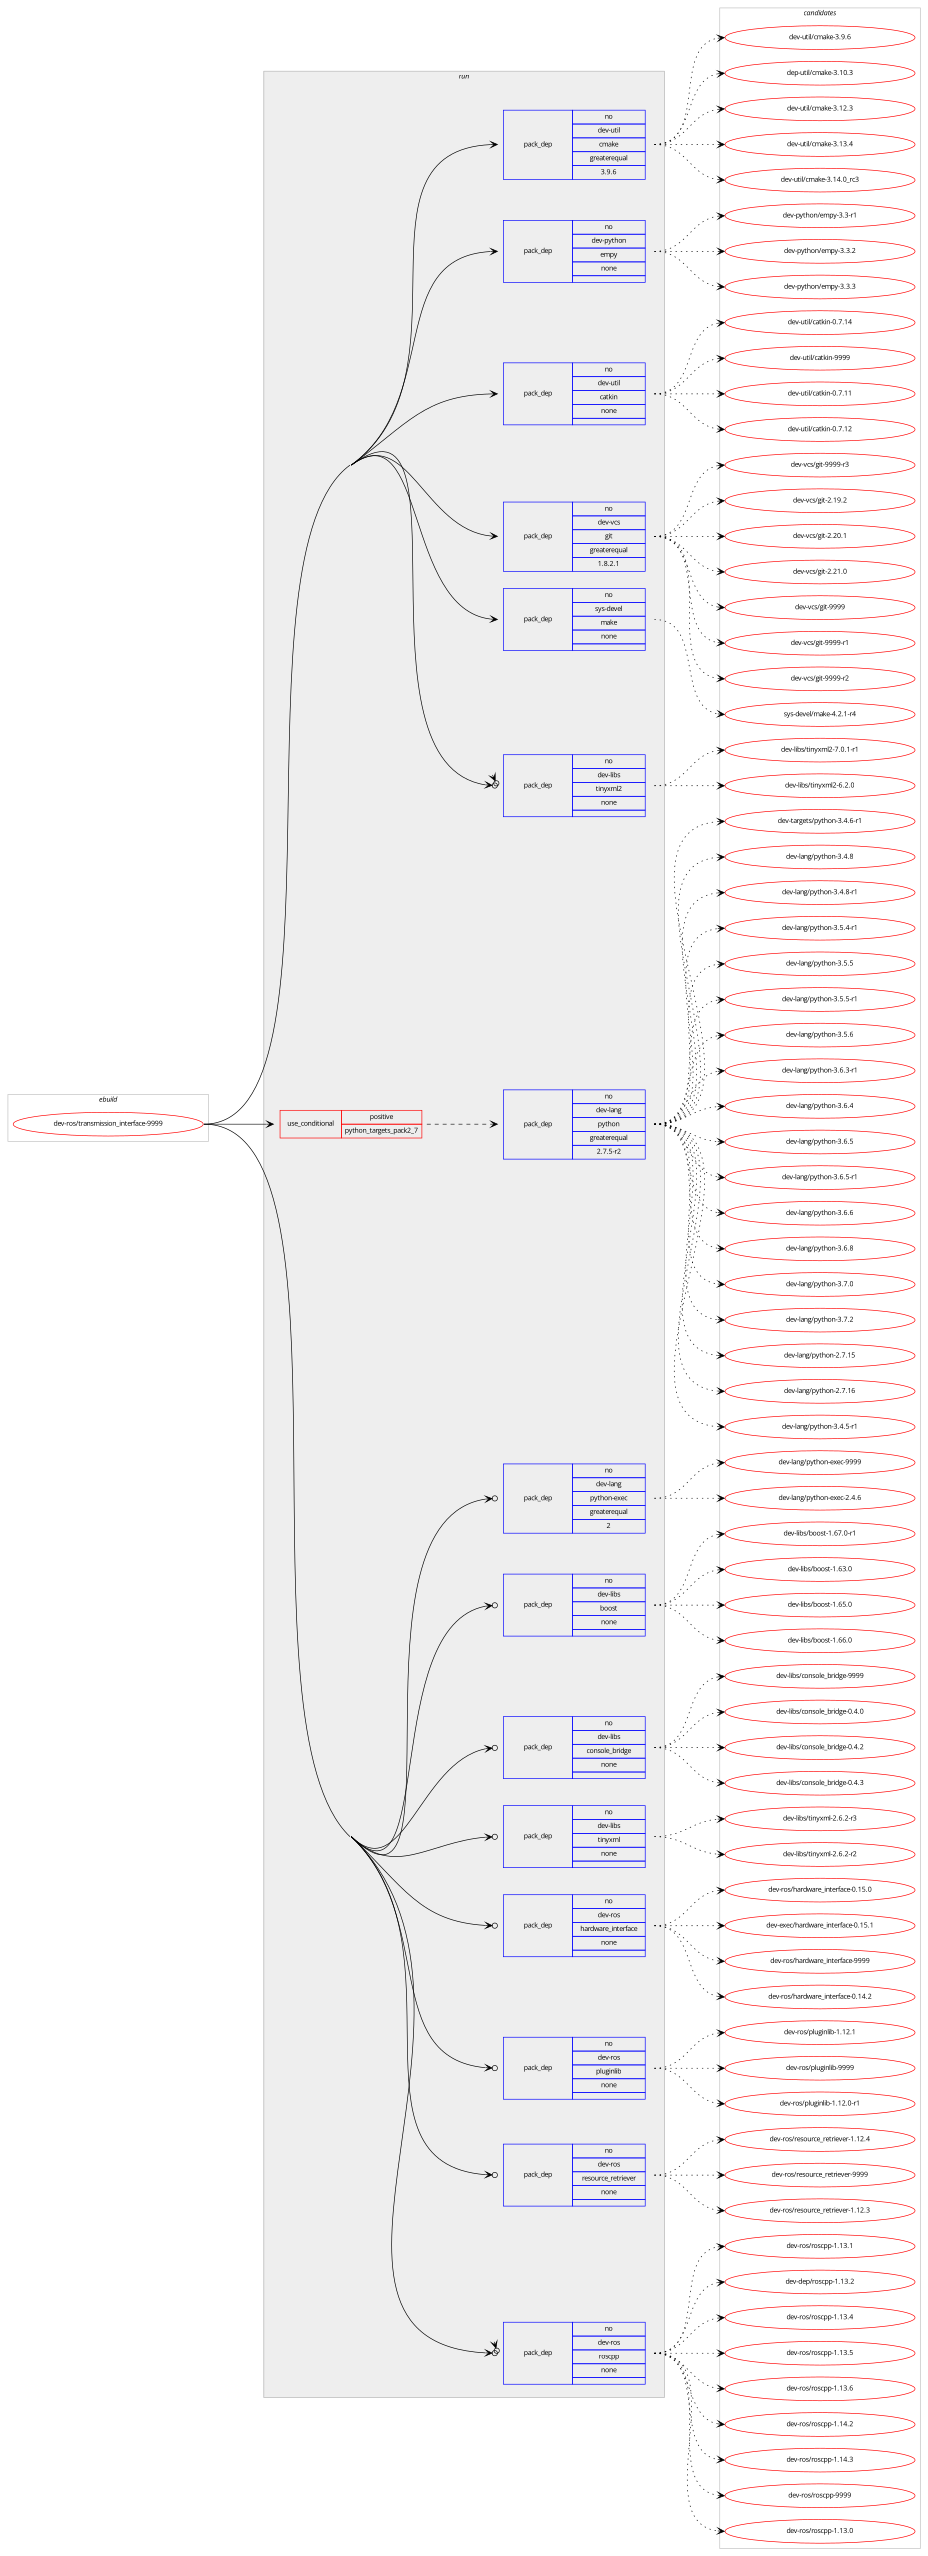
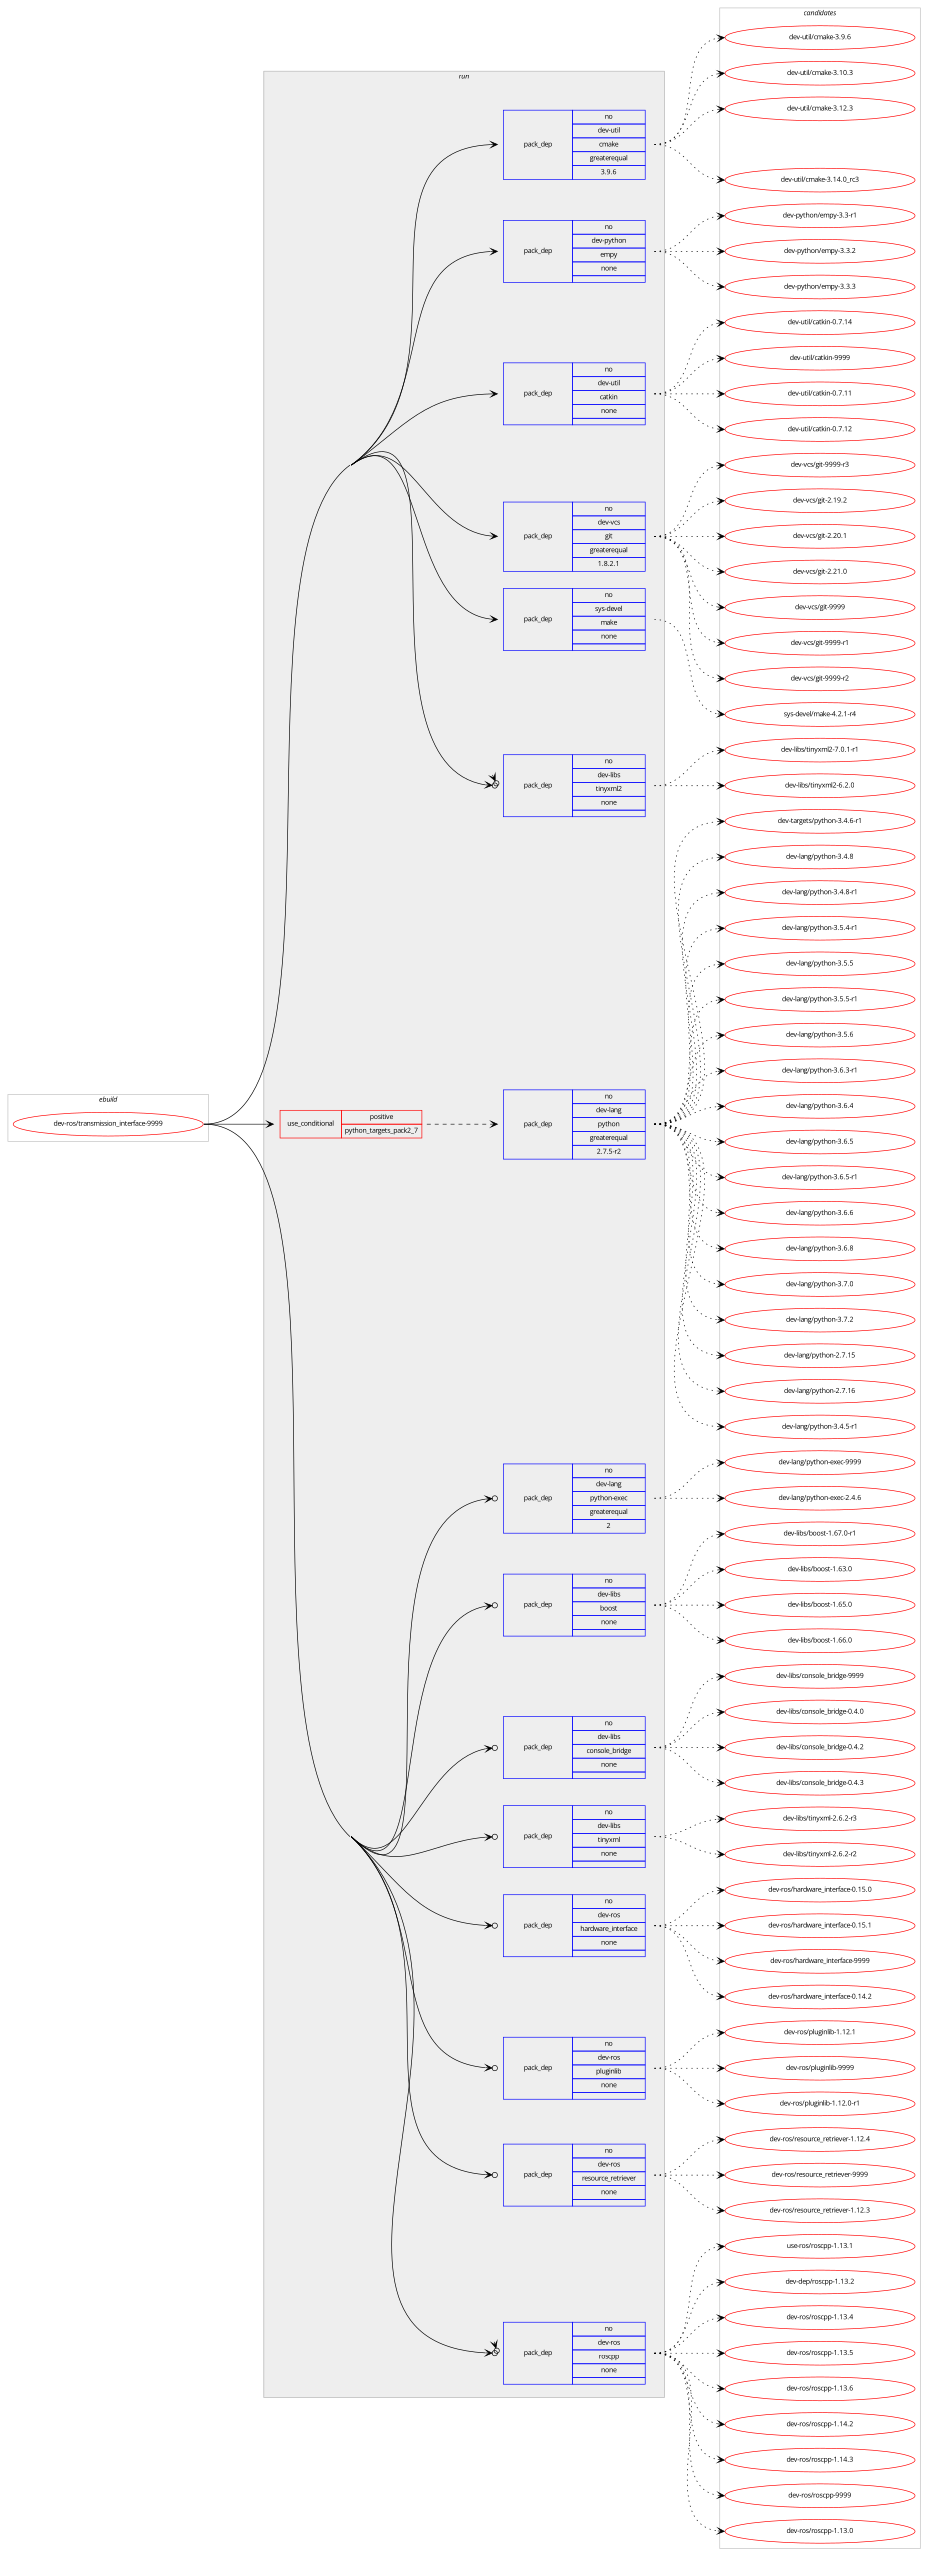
node "dep-util/cmake-3.10.3": label "dep-util/cmake-3.10.3" -> "dev-util/cmake-3.10.3"
node "dev-util/cmake-3.13.4": removed
node "dev-exec/hardware_interface-0.15.1": label "dev-exec/hardware_interface-0.15.1" -> "dev-ros/hardware_interface-0.15.1"
node "dev-ros/roscpp-1.13.1": label "dev-ros/roscpp-1.13.1" -> "use-ros/roscpp-1.13.1"
